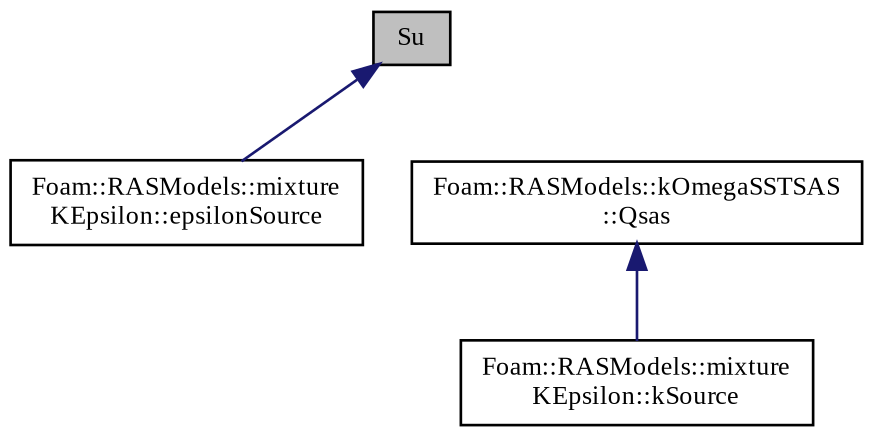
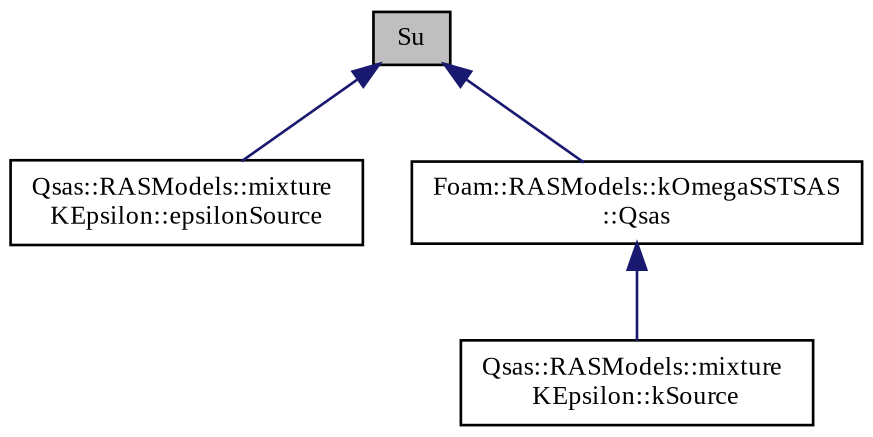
edge "Foam::RASModels::kOmegaSSTSAS ::Qsas" -> "Su": added
node "Foam::RASModels::mixture KEpsilon::epsilonSource": label "Foam::RASModels::mixture KEpsilon::epsilonSource" -> "Qsas::RASModels::mixture KEpsilon::epsilonSource"
node "Foam::RASModels::mixture KEpsilon::kSource": label "Foam::RASModels::mixture KEpsilon::kSource" -> "Qsas::RASModels::mixture KEpsilon::kSource"
